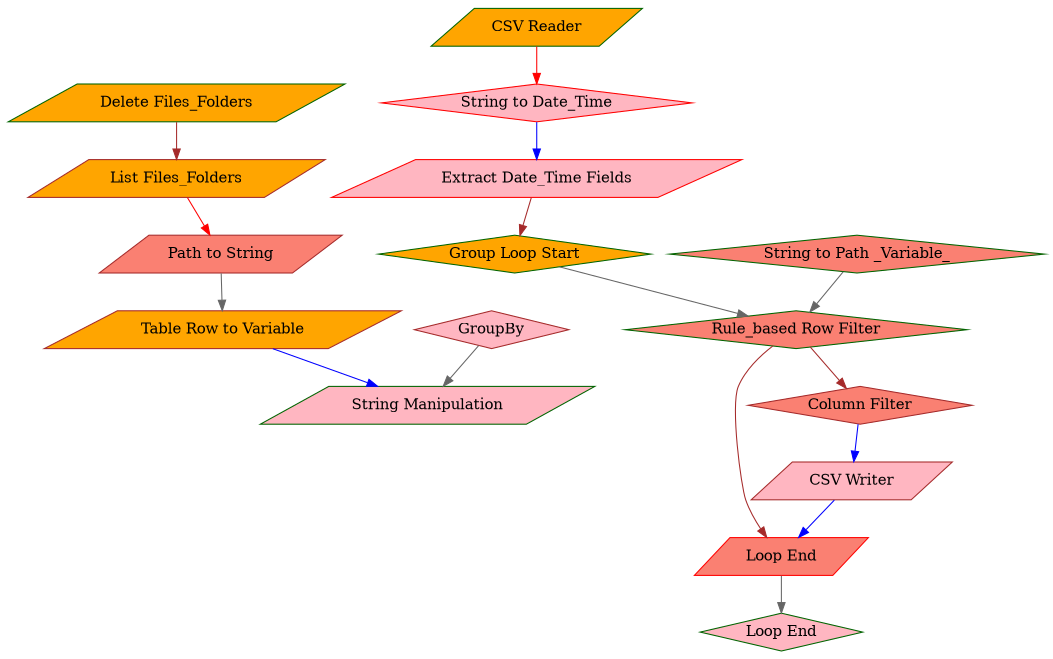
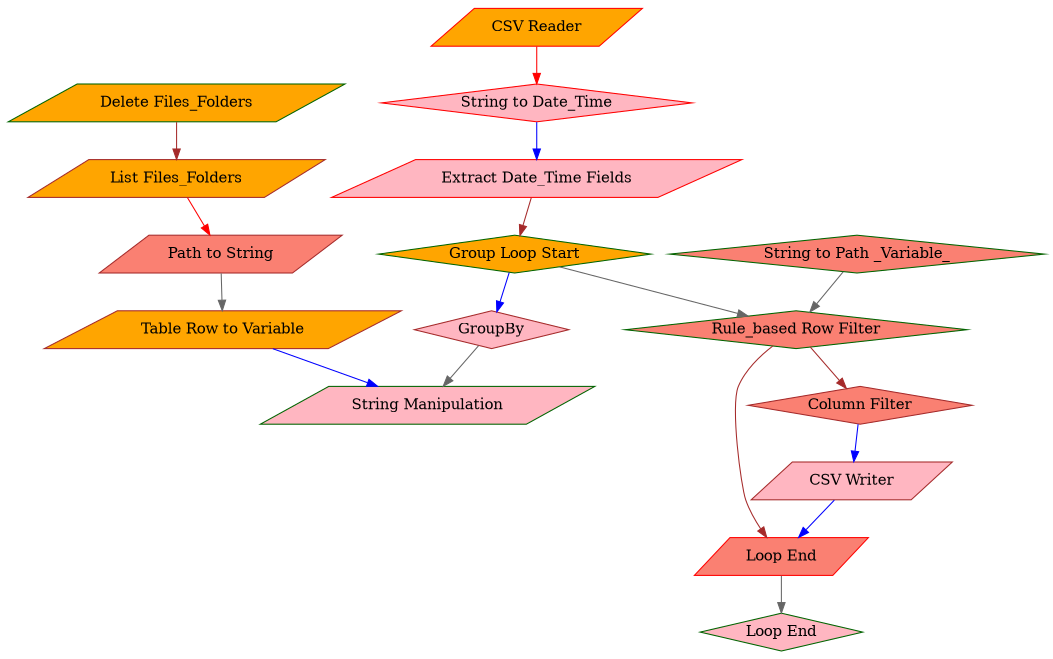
node "CSV Reader": color darkgreen -> red
edge "Group Loop Start" -> "GroupBy": added
